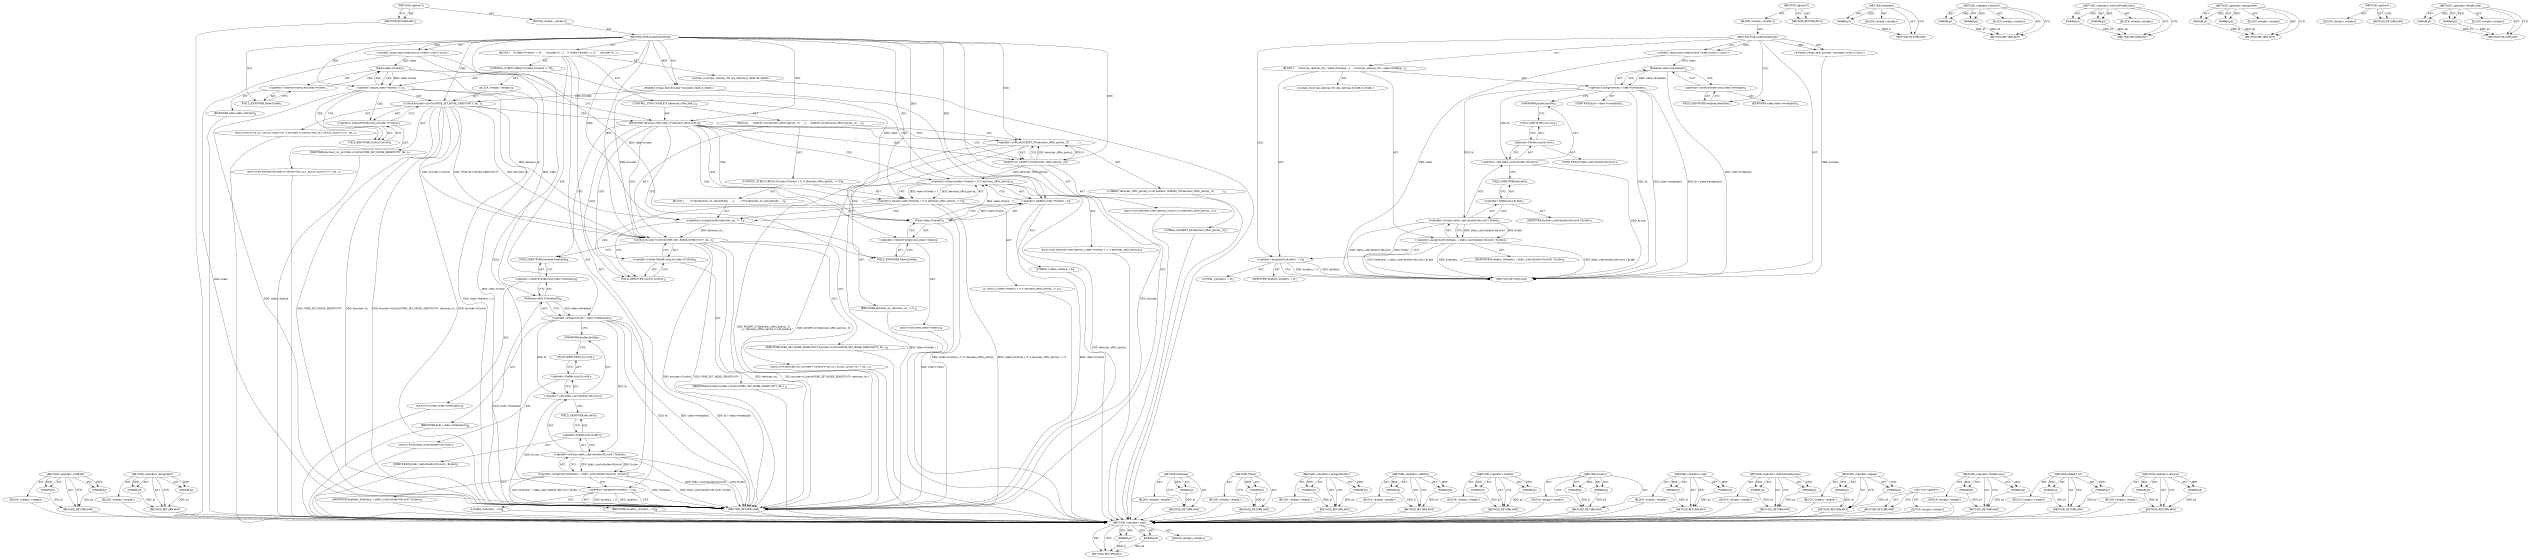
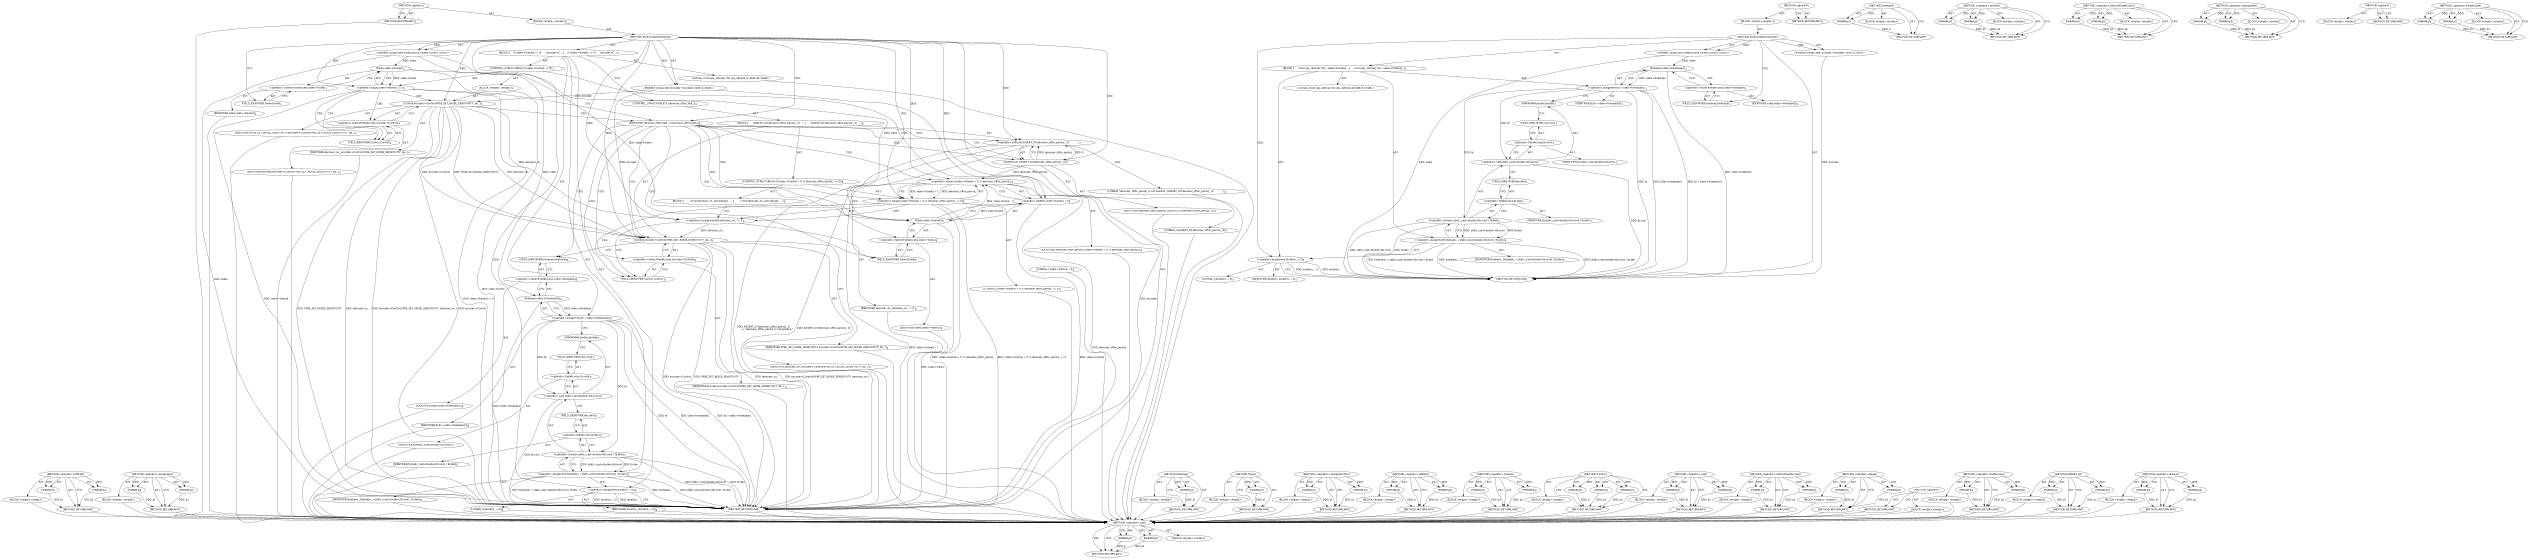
edge "(CONTROL_STRUCTURE,IF,if (denoiser_offon_test_))" -> "(IDENTIFIER,denoiser_offon_test_,if (denoiser_offon_test_))": removed, label "AST:"
edge "(<operator>.addition,video->frame() + 1)" -> "(LITERAL,1,video->frame() + 1)": removed, label "AST:"
node "(PARAM,p3)": added
